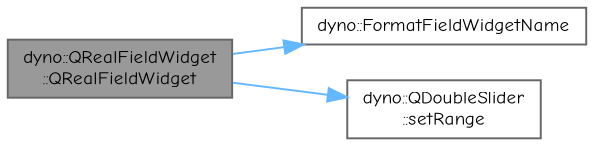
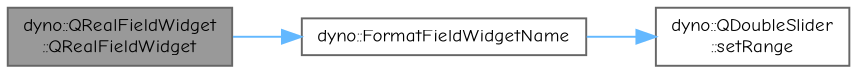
edge "dyno::QRealFieldWidget ::QRealFieldWidget" -> "dyno::QDoubleSlider ::setRange": now "dyno::FormatFieldWidgetName" -> "dyno::QDoubleSlider ::setRange"
